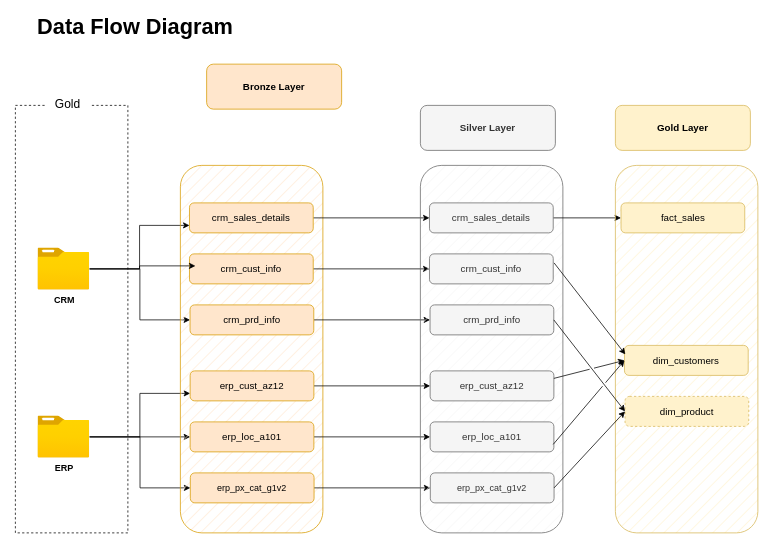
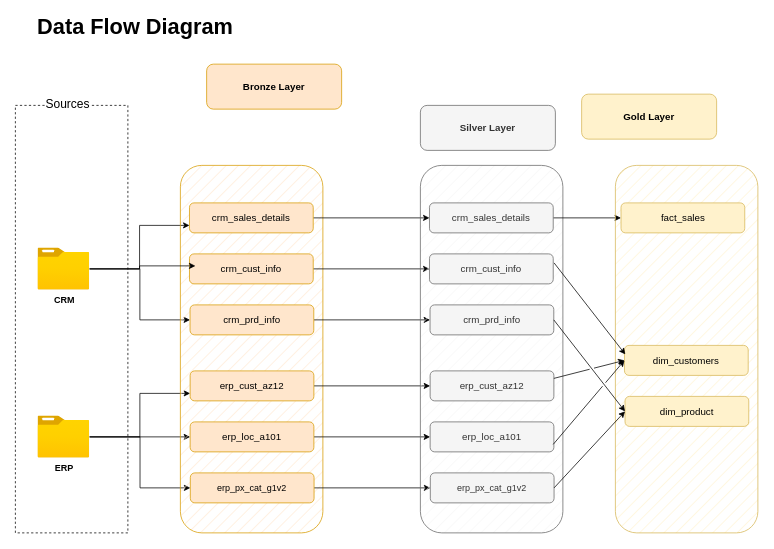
node "Gold": label "Gold" -> "Sources"
node "Gold Layer": moved (683, 128) -> (649, 117)
node "dim_product": style dashed -> solid
